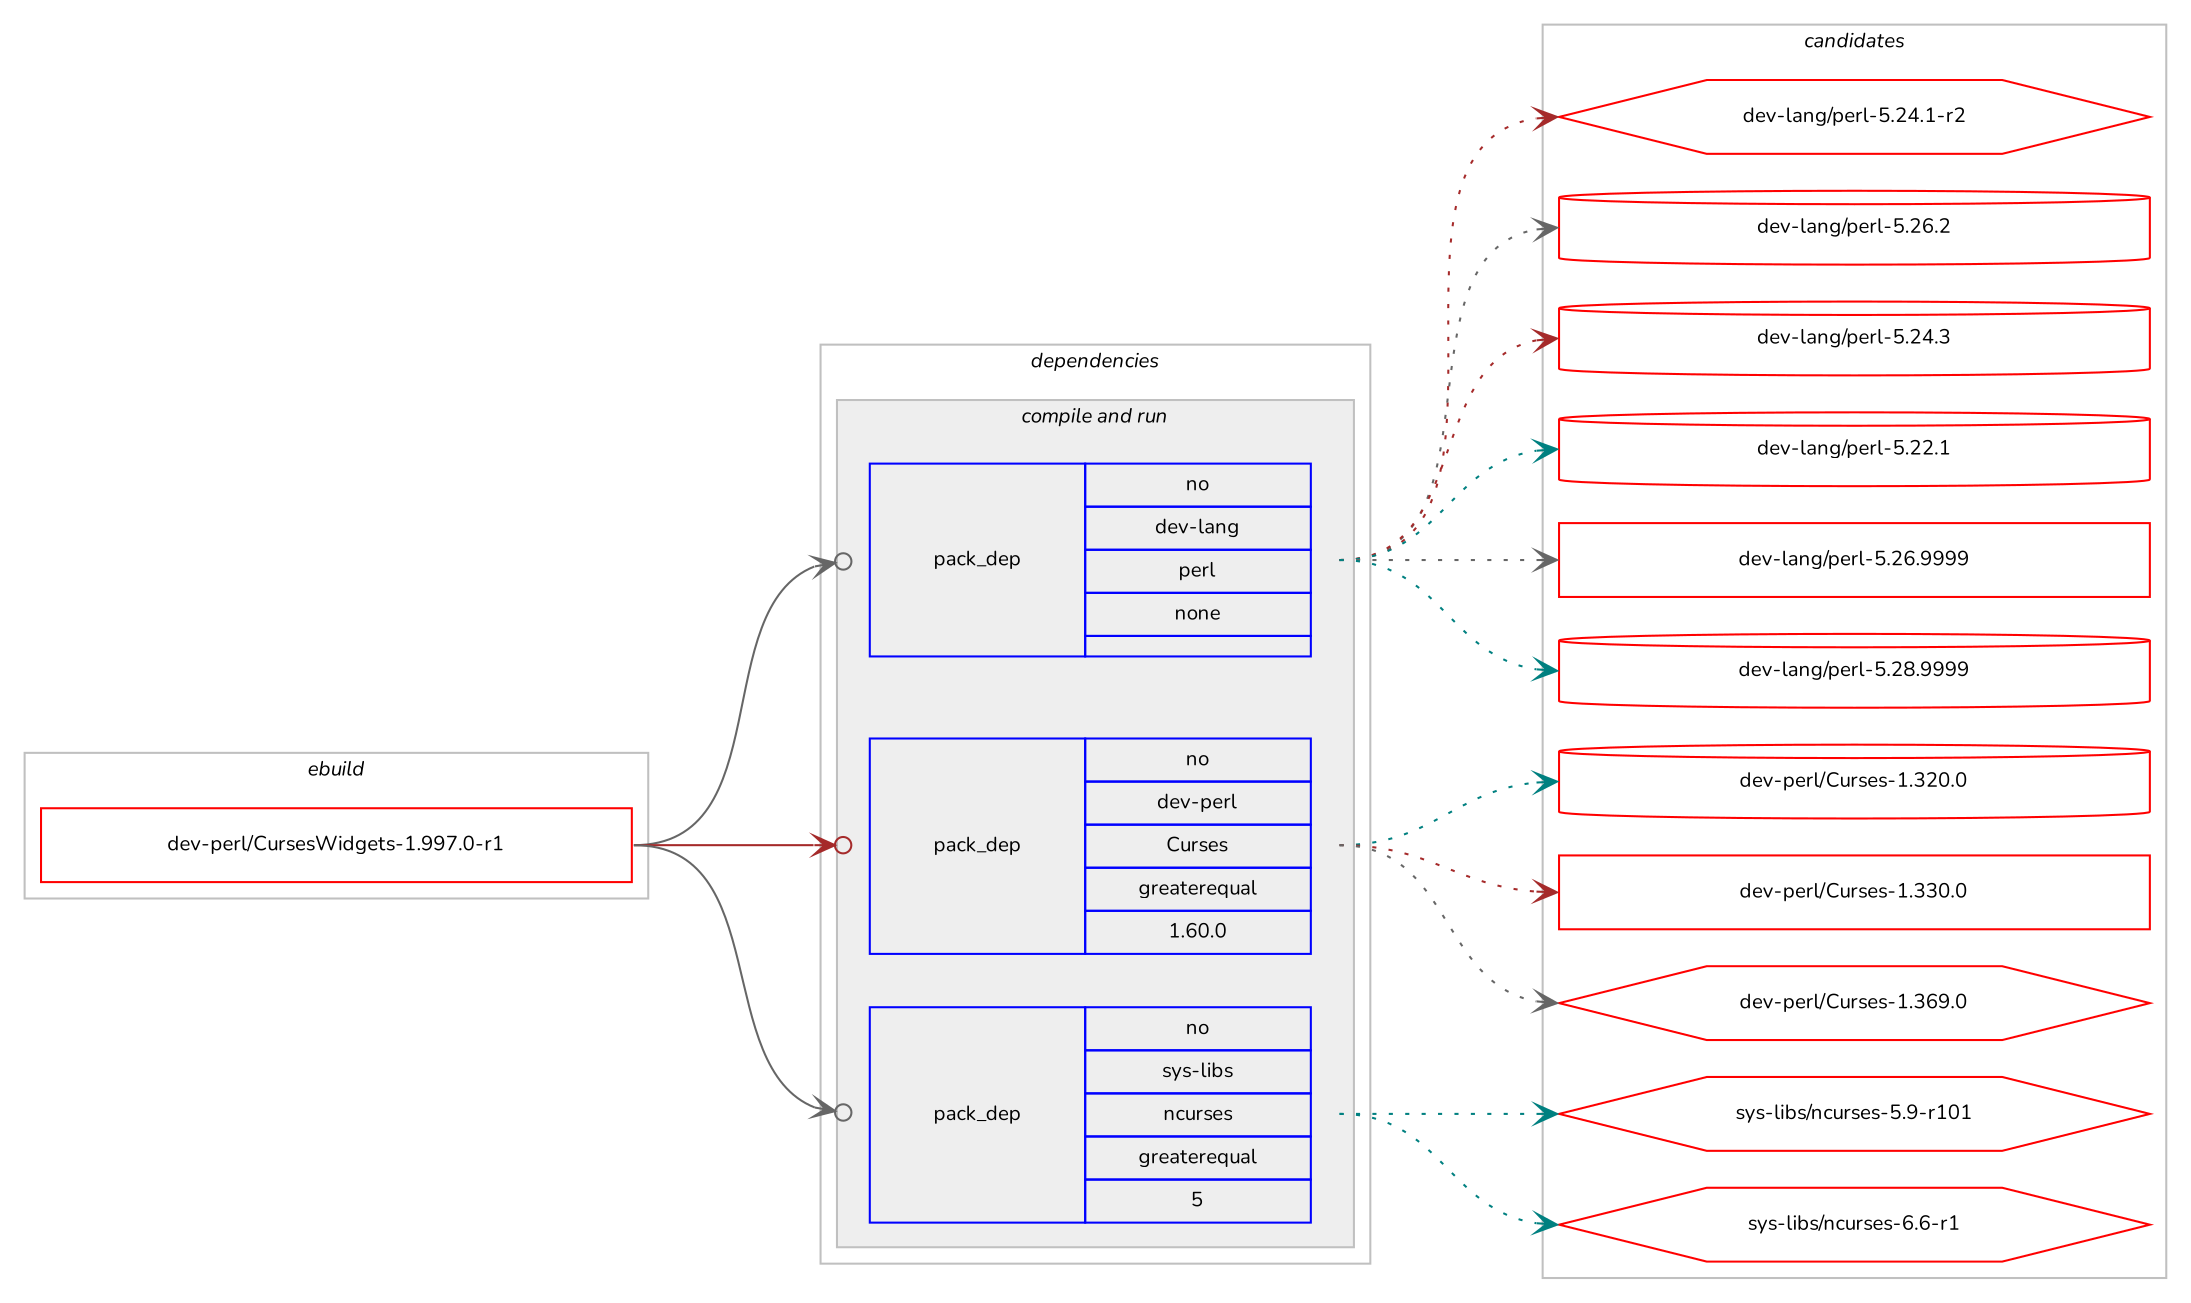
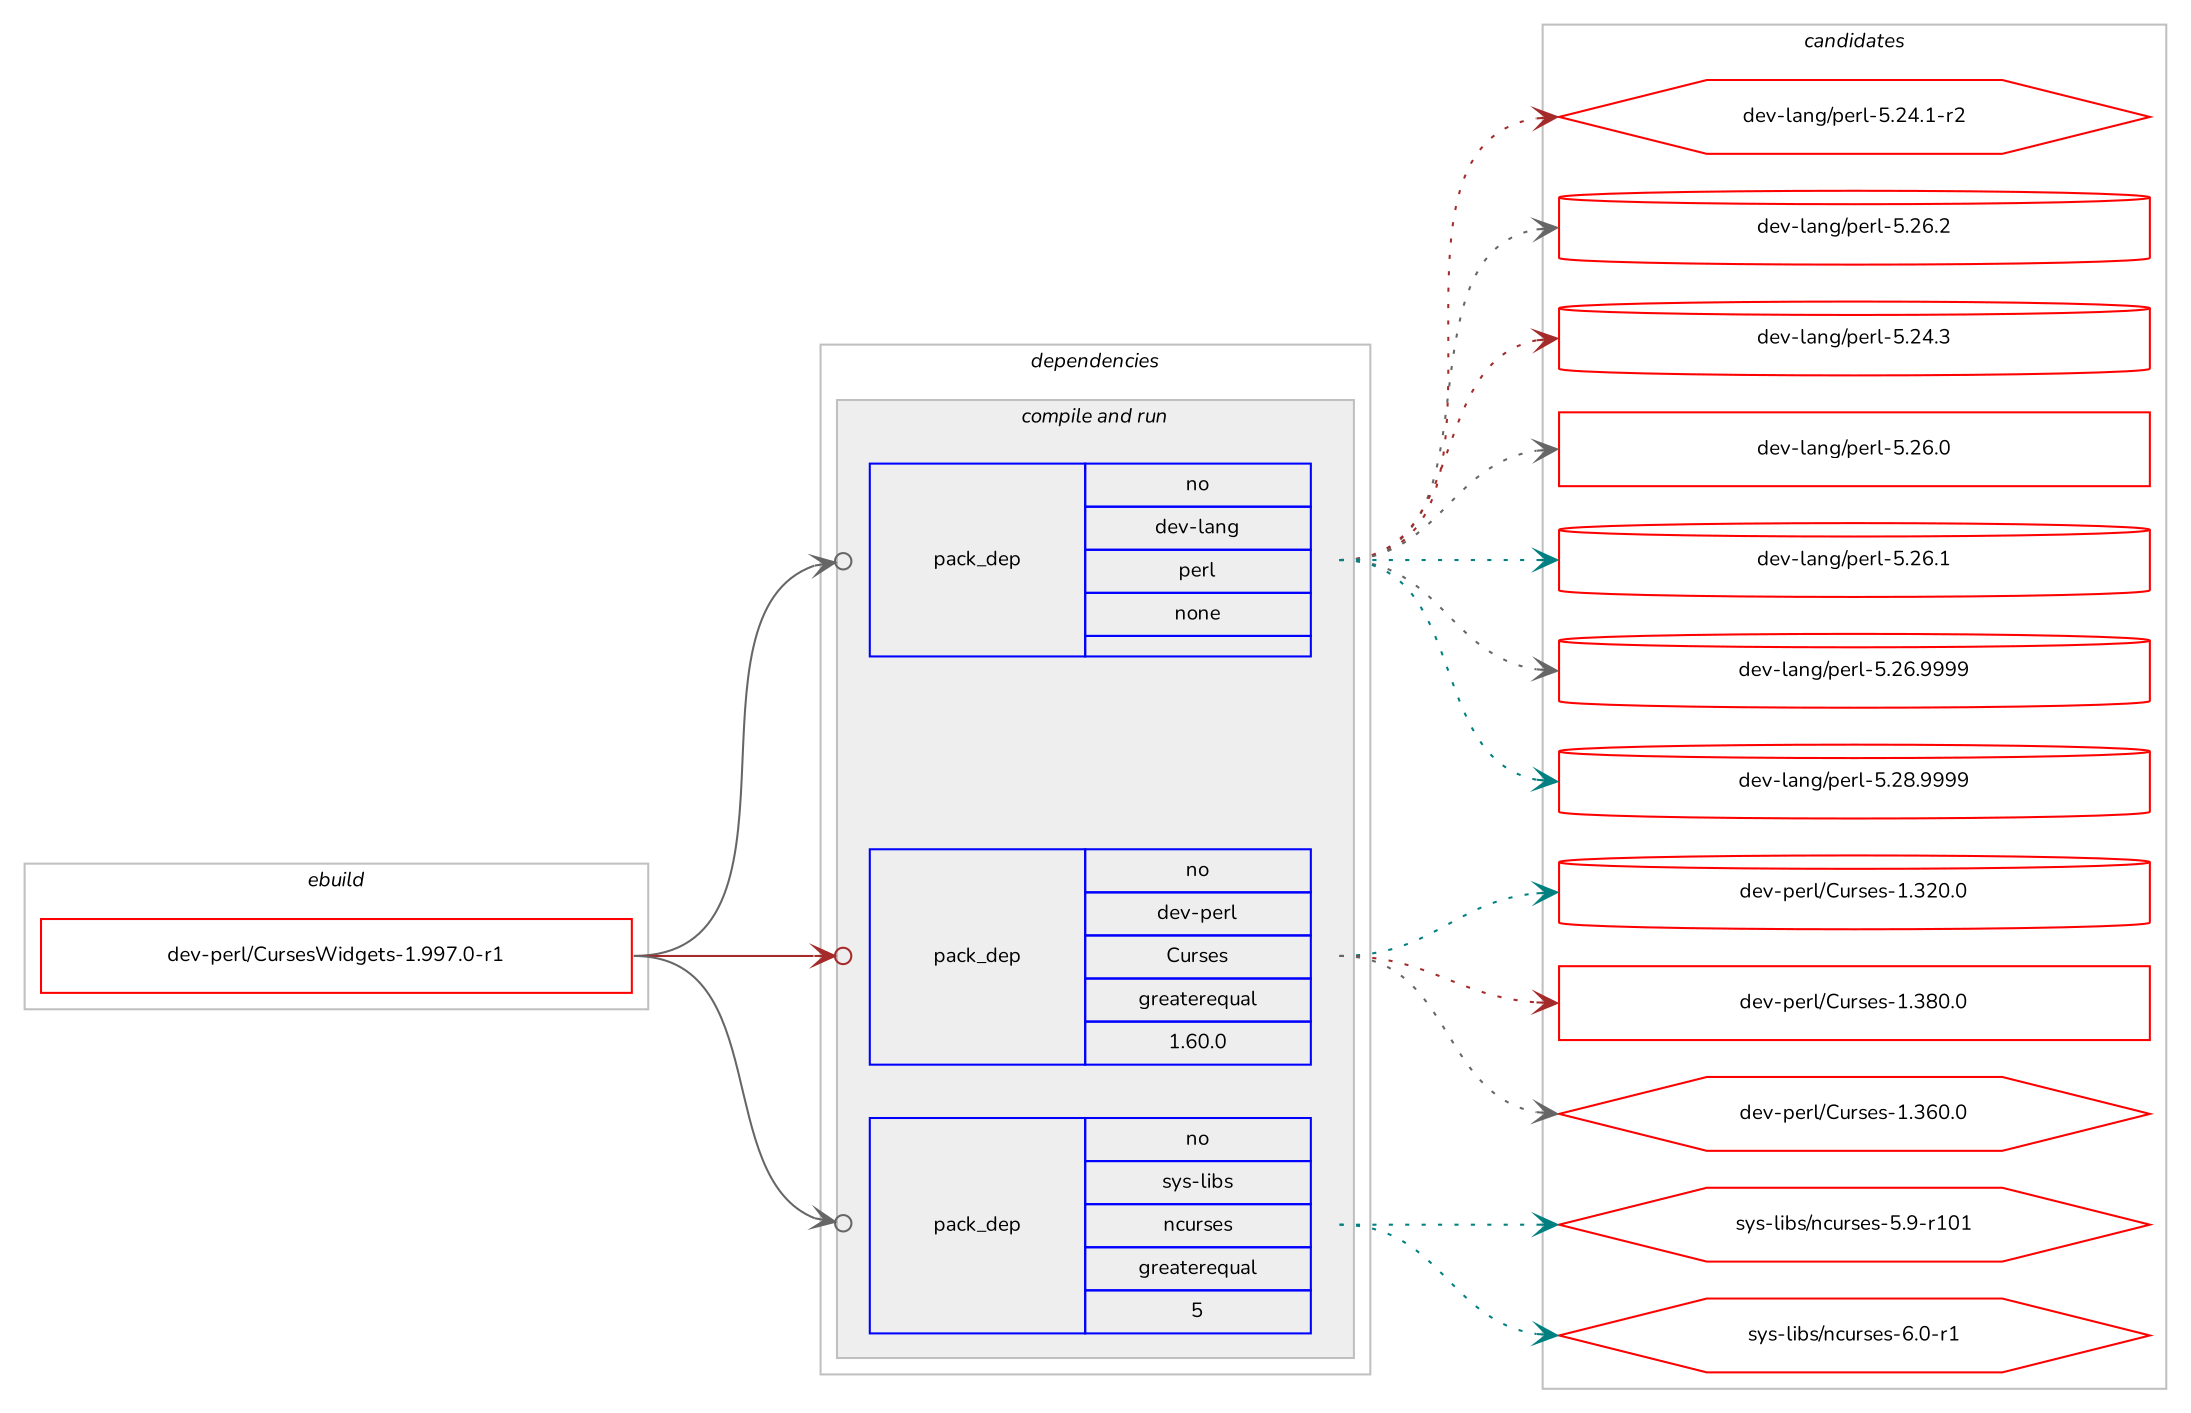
node "dev-lang/perl-5.26.0": added
node "dev-lang/perl-5.22.1": label "dev-lang/perl-5.22.1" -> "dev-lang/perl-5.26.1"
node "dev-lang/perl-5.26.9999": shape box -> cylinder
node "dev-perl/Curses-1.330.0": label "dev-perl/Curses-1.330.0" -> "dev-perl/Curses-1.380.0"
node "dev-perl/Curses-1.369.0": label "dev-perl/Curses-1.369.0" -> "dev-perl/Curses-1.360.0"
node "sys-libs/ncurses-6.6-r1": label "sys-libs/ncurses-6.6-r1" -> "sys-libs/ncurses-6.0-r1"
